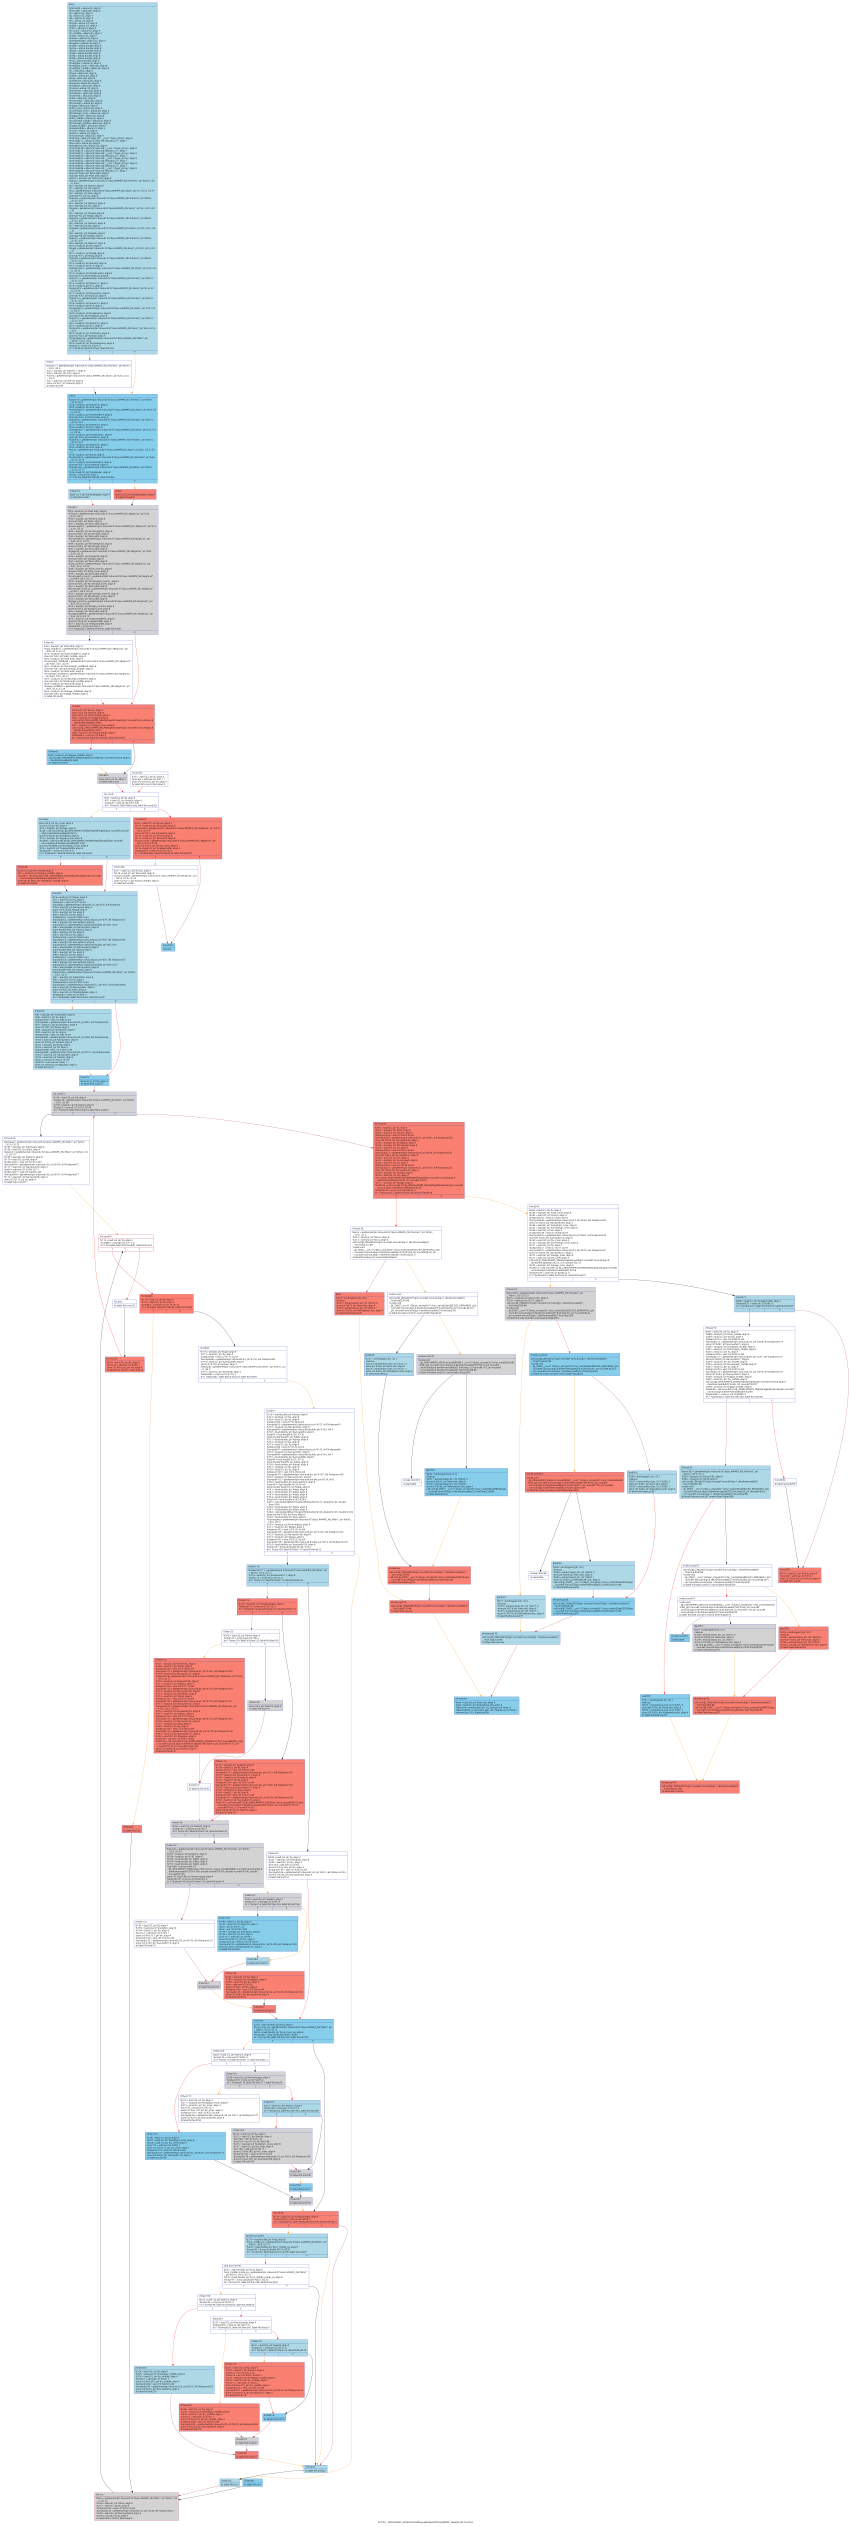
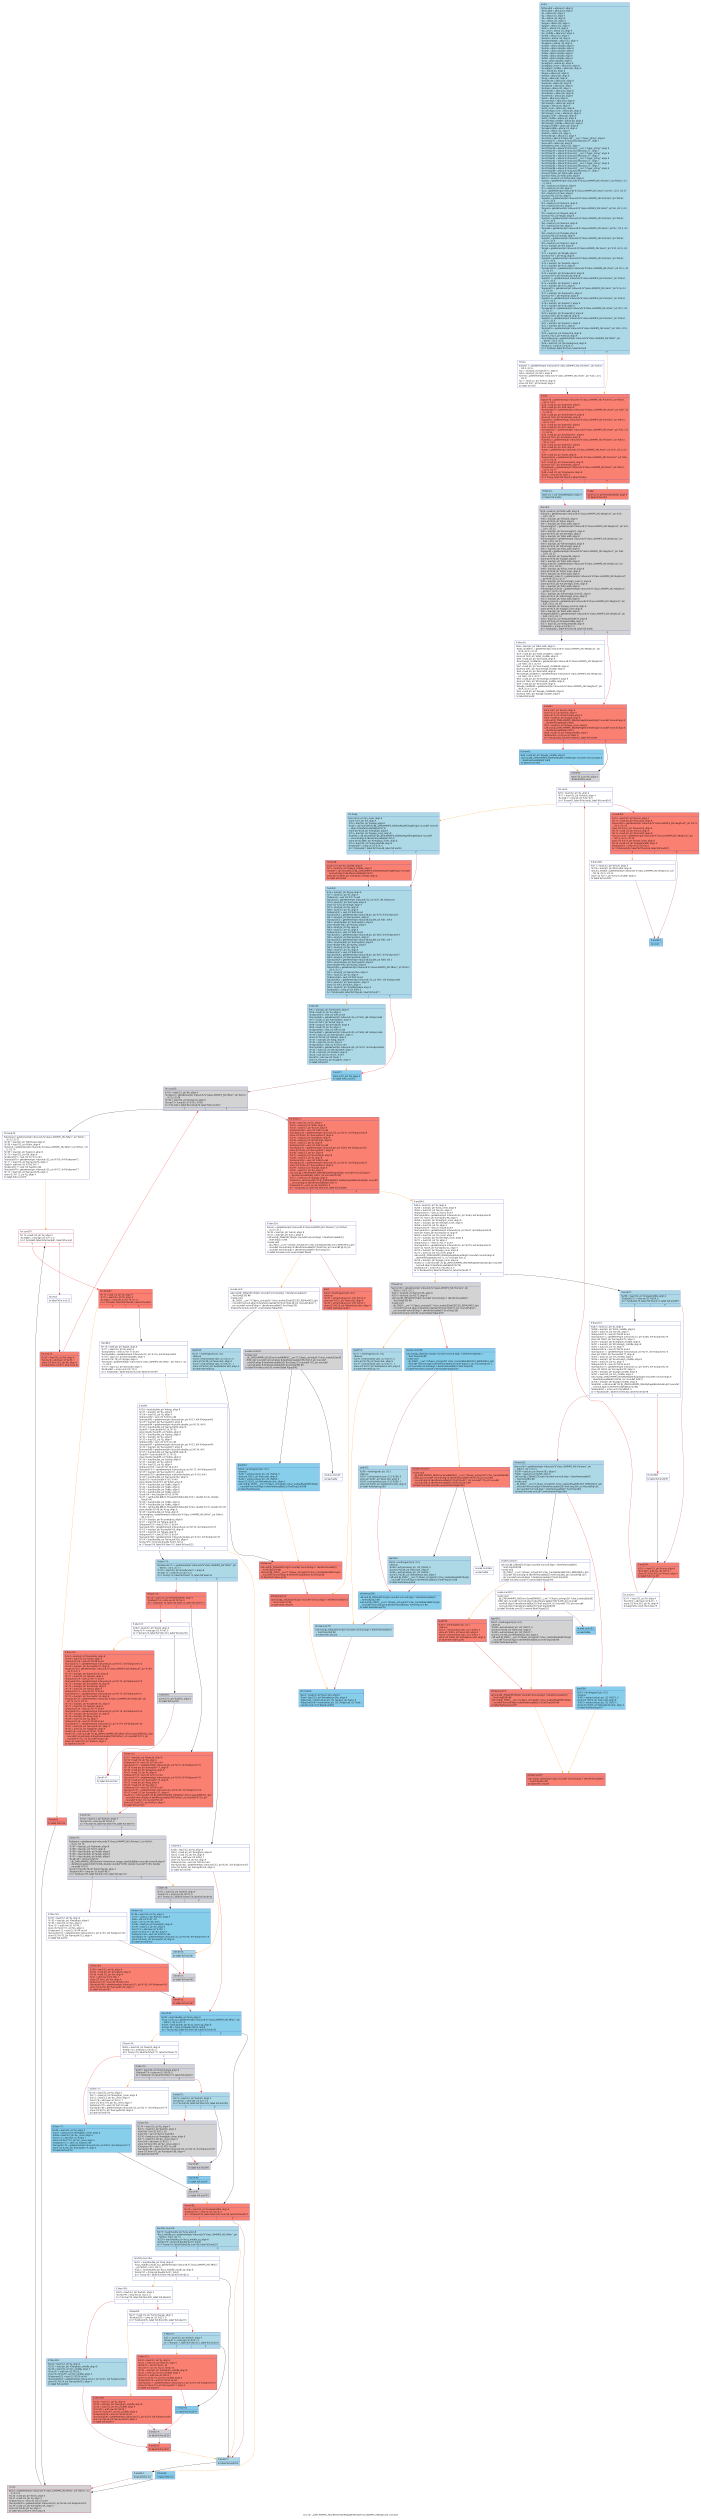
node "if.end:": fillcolor skyblue -> salmon
edge "if.end299:" -> "for.inc301:": added
